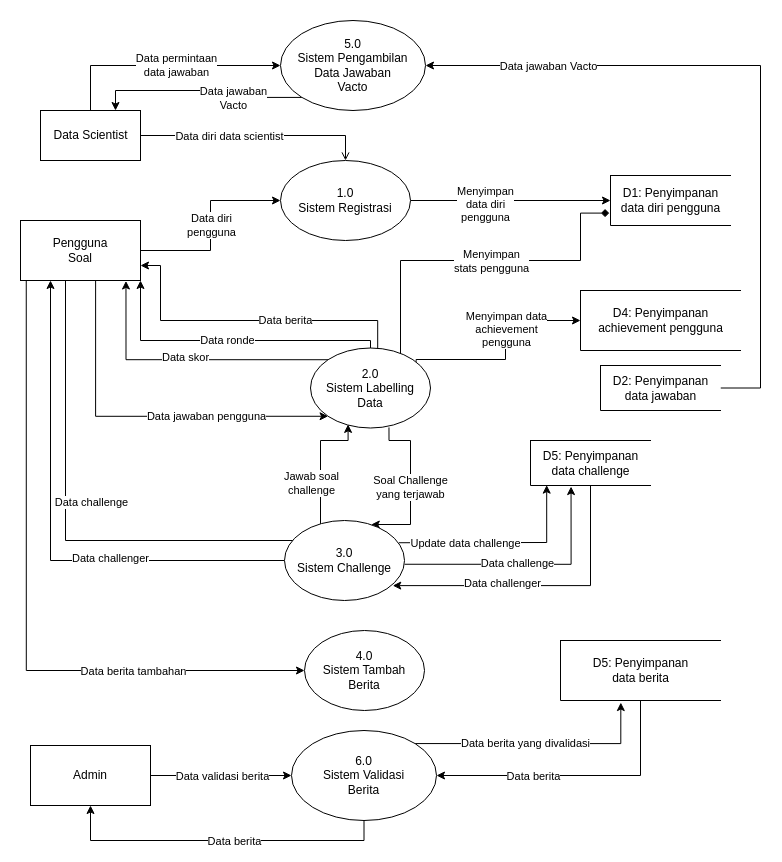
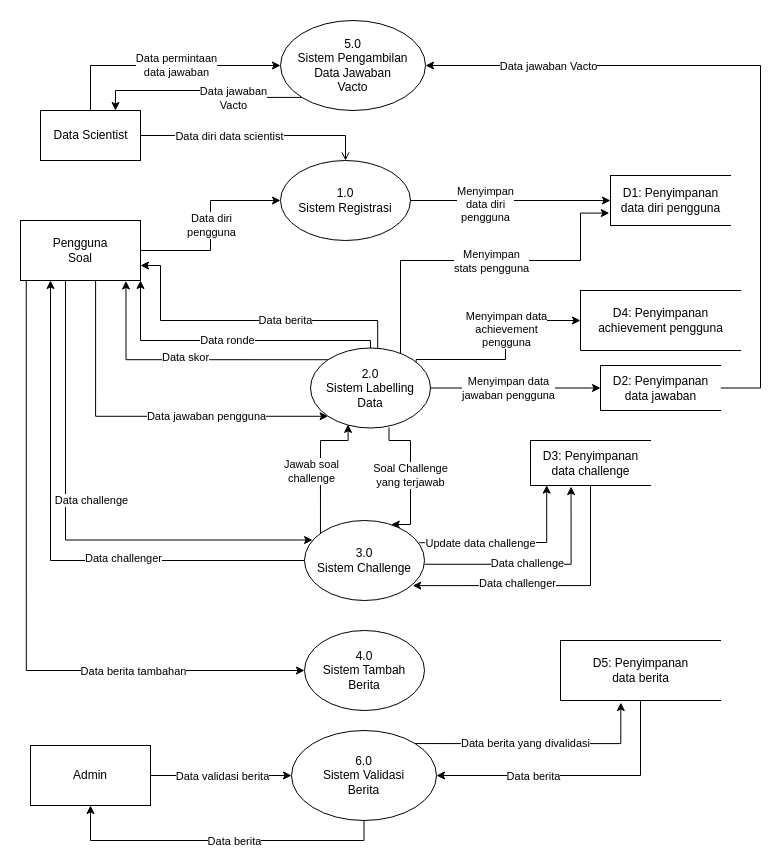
edge "2.0 Sistem Labelling Data" -> "D1: Penyimpanan data diri pengguna": arrowhead diamond -> classic
edge "2.0 Sistem Labelling Data" -> "D2: Penyimpanan data jawaban": added, label "Menyimpan data jawaban pengguna"
node "D5: Penyimpanan data challenge": label "D5: Penyimpanan data challenge" -> "D3: Penyimpanan data challenge"
node "3.0 Sistem Challenge": moved (345, 561) -> (365, 561)
